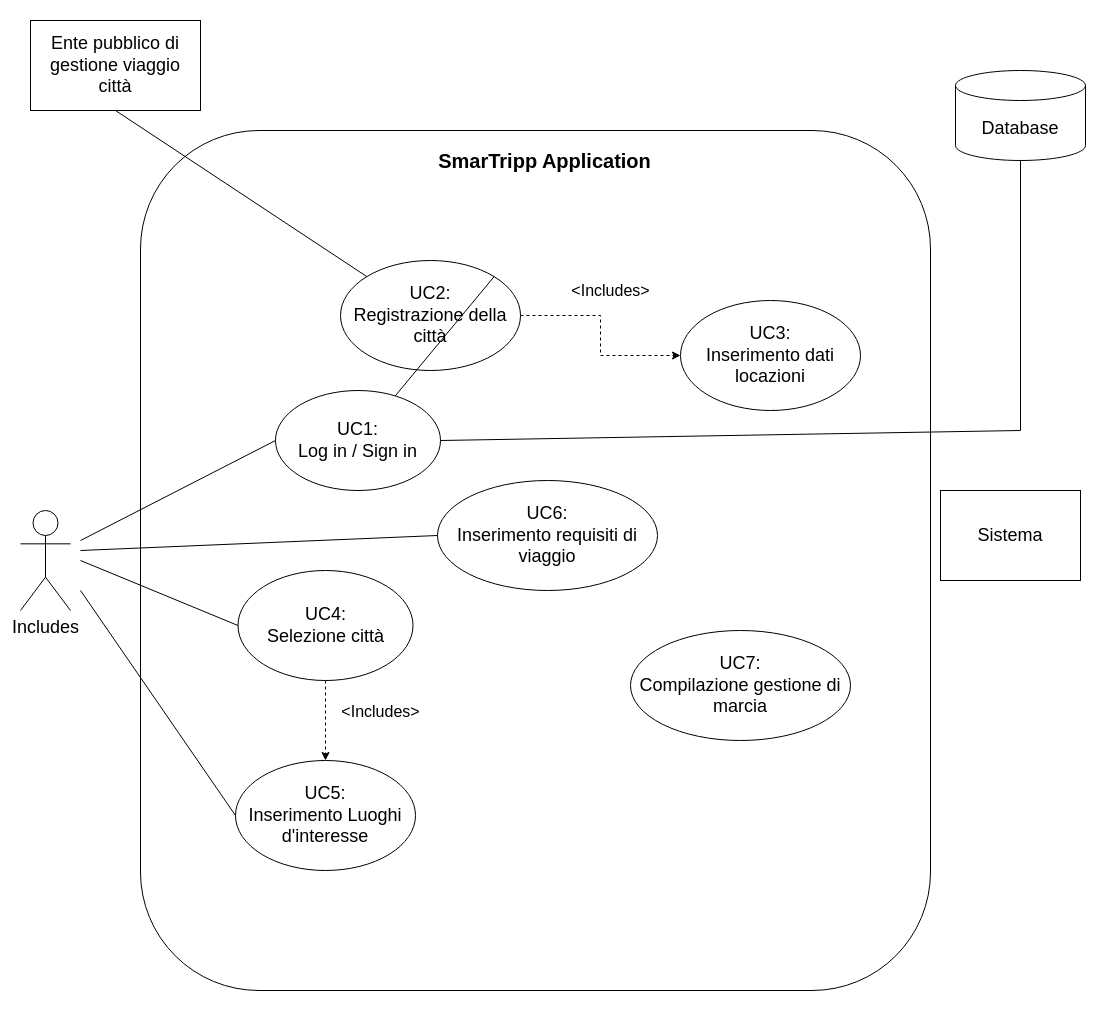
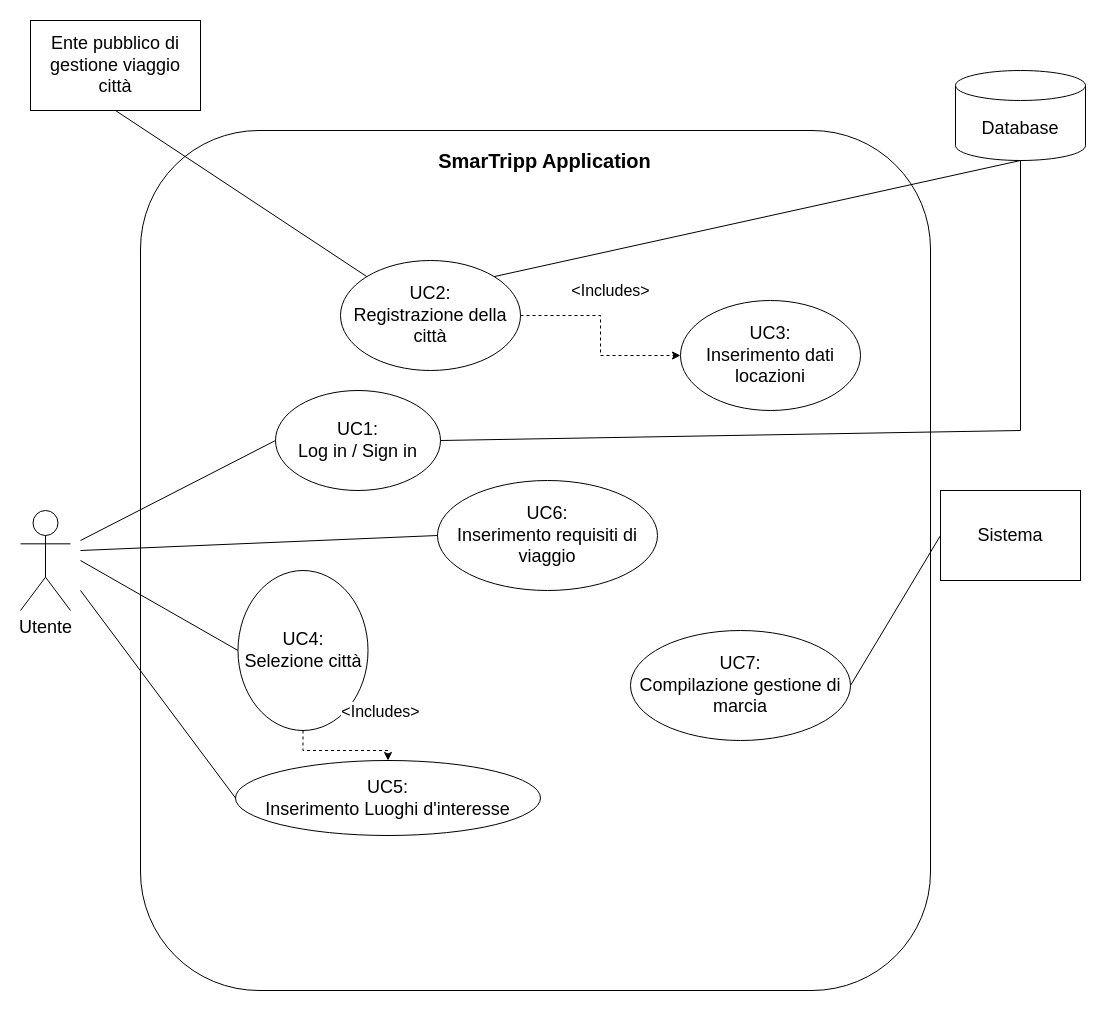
edge "UC2: Registrazione della città" -- "UC1: Log in / Sign in": now "UC2: Registrazione della città" -- "Database"
edge "Sistema" -- "UC7: Compilazione gestione di marcia": added
node "Includes": label "Includes" -> "Utente"
node "UC4: Selezione città": size 175x110 -> 130x160
node "UC5: Inserimento Luoghi d'interesse": size 180x110 -> 305x75
